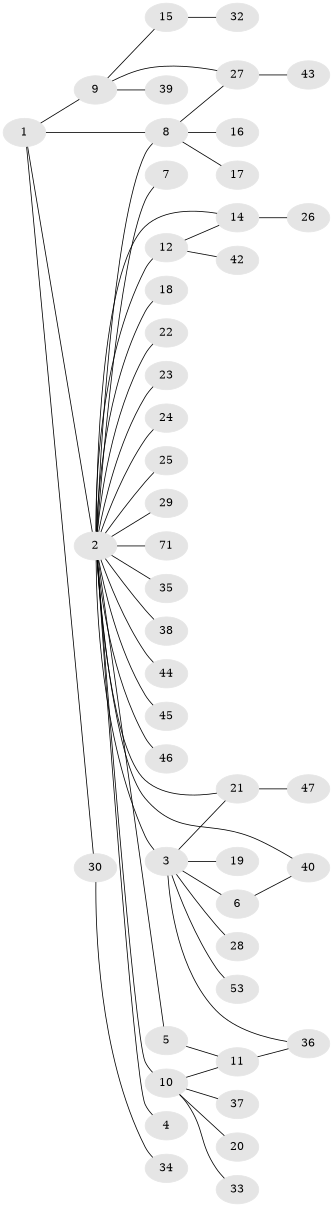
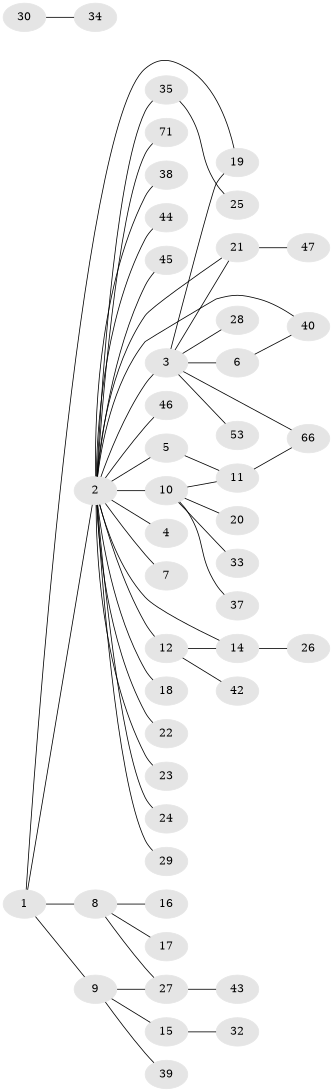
edge "8" -- "2": removed
edge "1" -- "30": now "1" -- "19"
edge "25" -- "2": now "25" -- "35"
node "36": label "36" -> "66"
